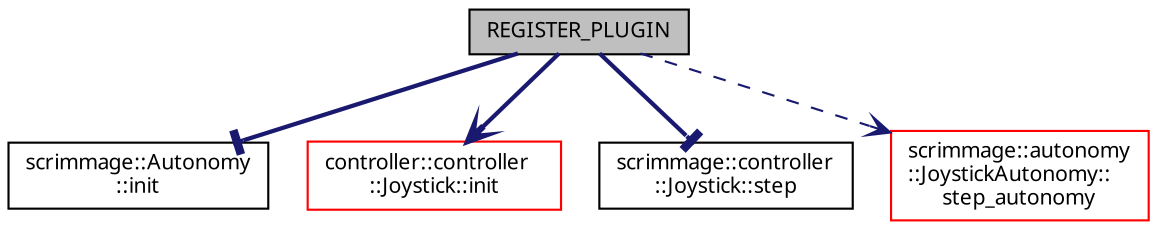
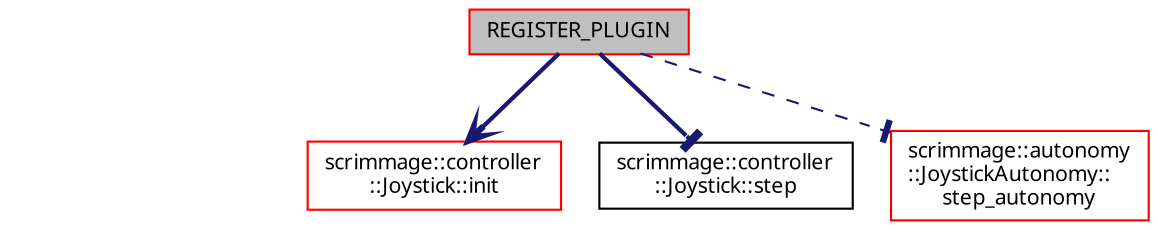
node "REGISTER_PLUGIN": color black -> red
edge "REGISTER_PLUGIN" -> "scrimmage::autonomy ::JoystickAutonomy:: step_autonomy": arrowhead vee -> tee
node "scrimmage::Autonomy ::init": removed
node "controller::controller ::Joystick::init": label "controller::controller ::Joystick::init" -> "scrimmage::controller ::Joystick::init"
